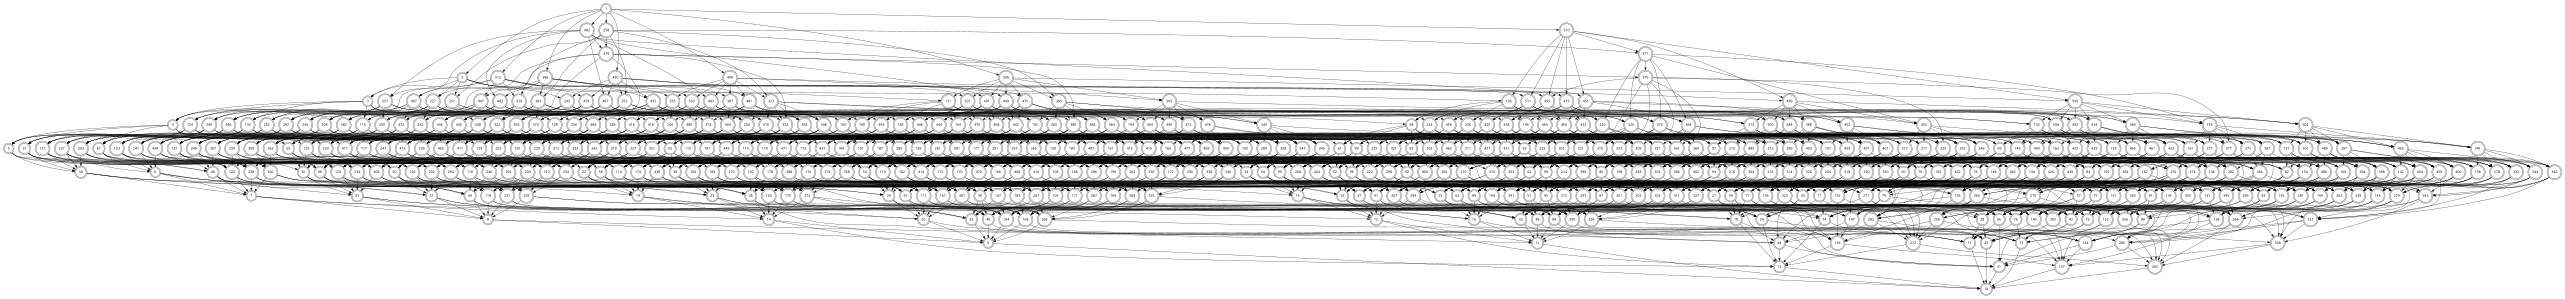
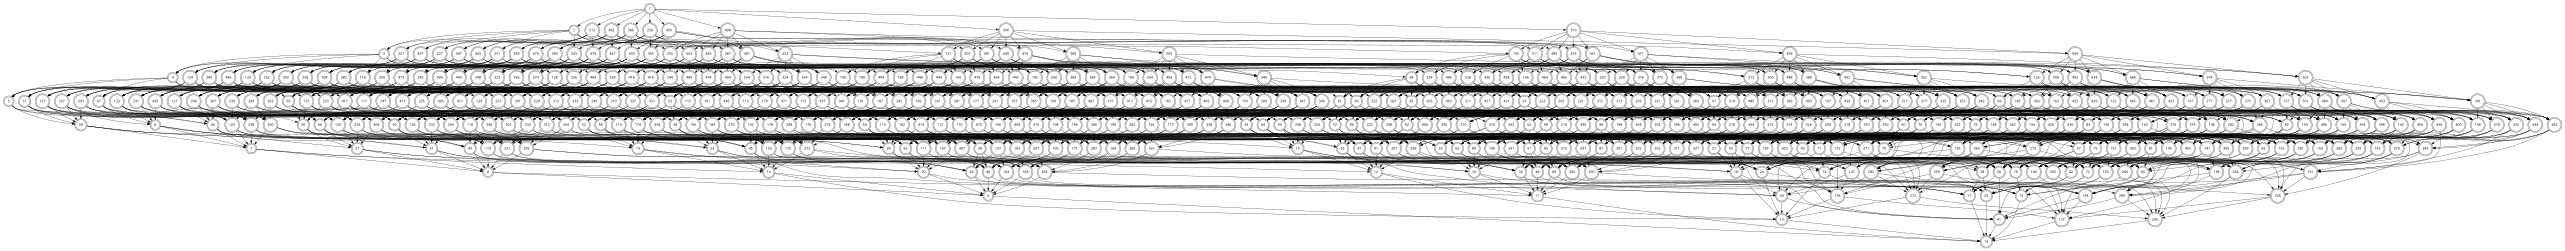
edge "376" -> "495": reversed
edge "453" -> "454": removed
edge "291" -> "274": now "357" -> "274"
